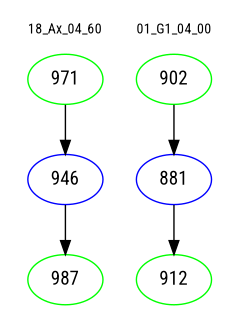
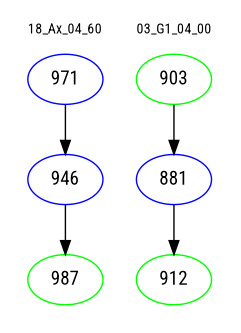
cluster "01_G1_04_00": label "01_G1_04_00" -> "03_G1_04_00"
node "971": color green -> blue
node "902": label "902" -> "903"
